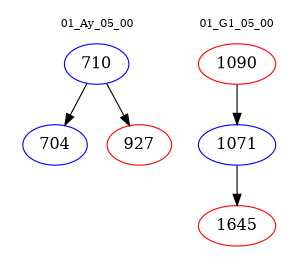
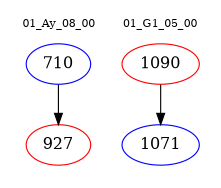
cluster "01_Ay_05_00": label "01_Ay_05_00" -> "01_Ay_08_00"
node "704": removed
node "1645": removed
